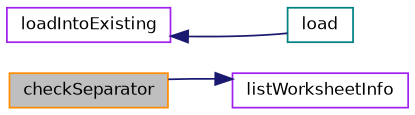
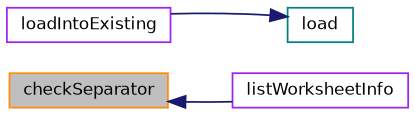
edge "load" -> "loadIntoExisting": reversed
edge "checkSeparator" -> "listWorksheetInfo": reversed
